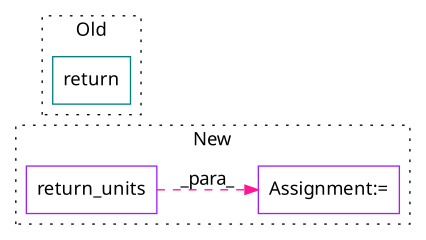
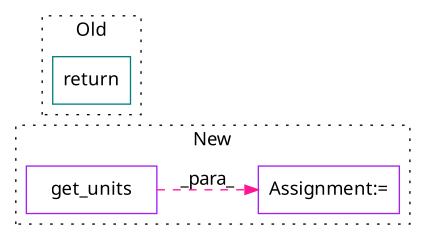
node "return_units": label "return_units" -> "get_units"
